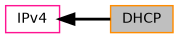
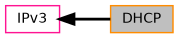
node "IPv4": label "IPv4" -> "IPv3"
